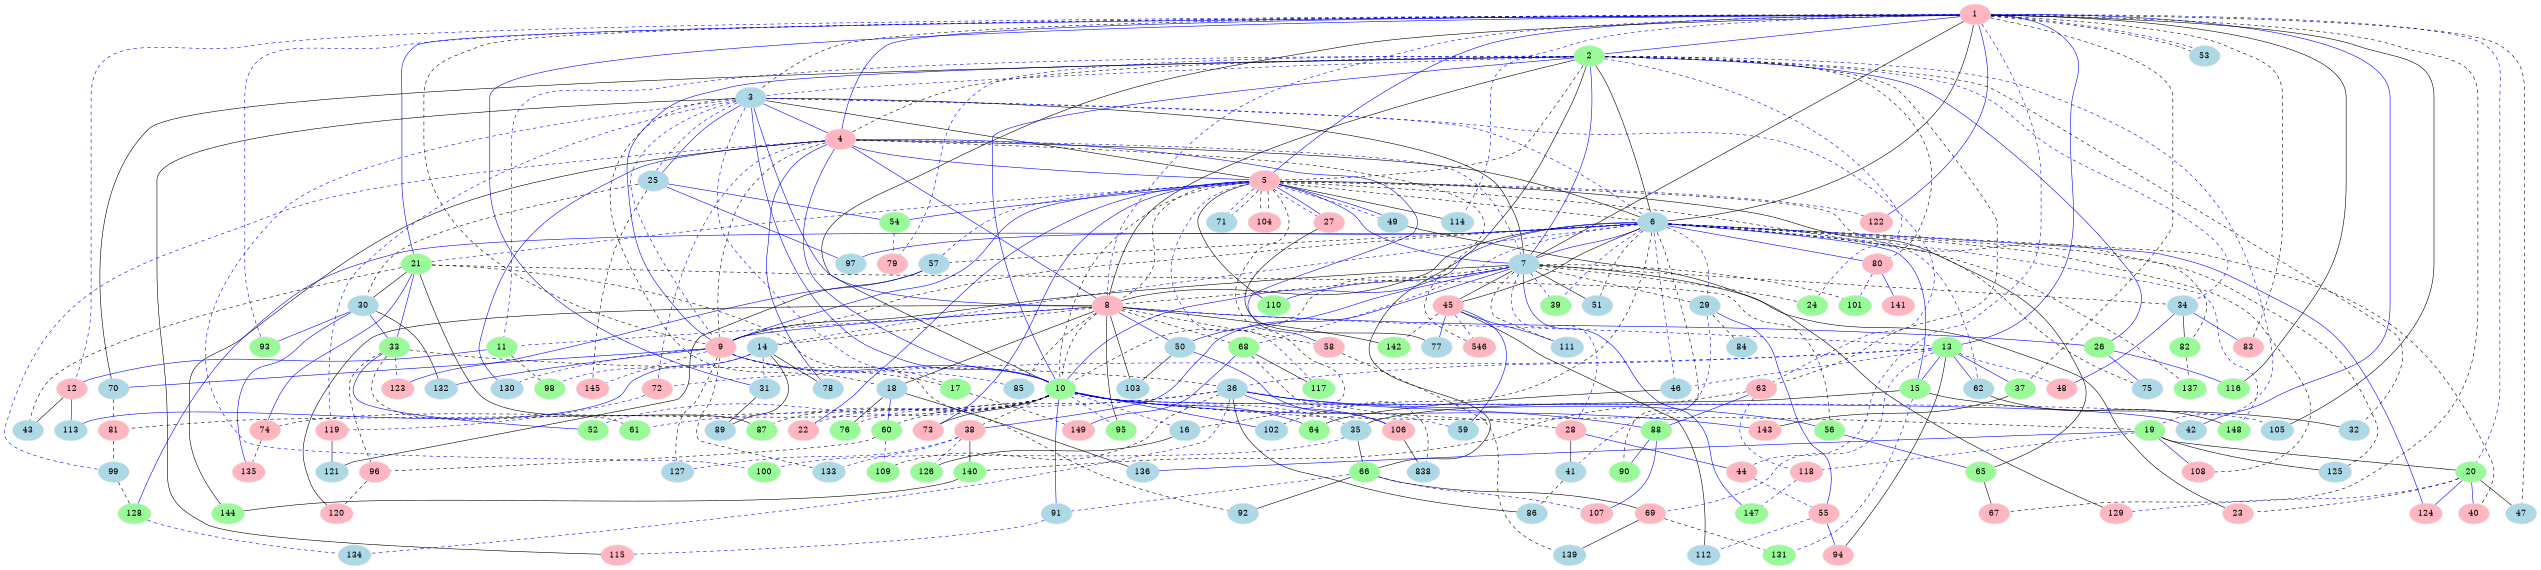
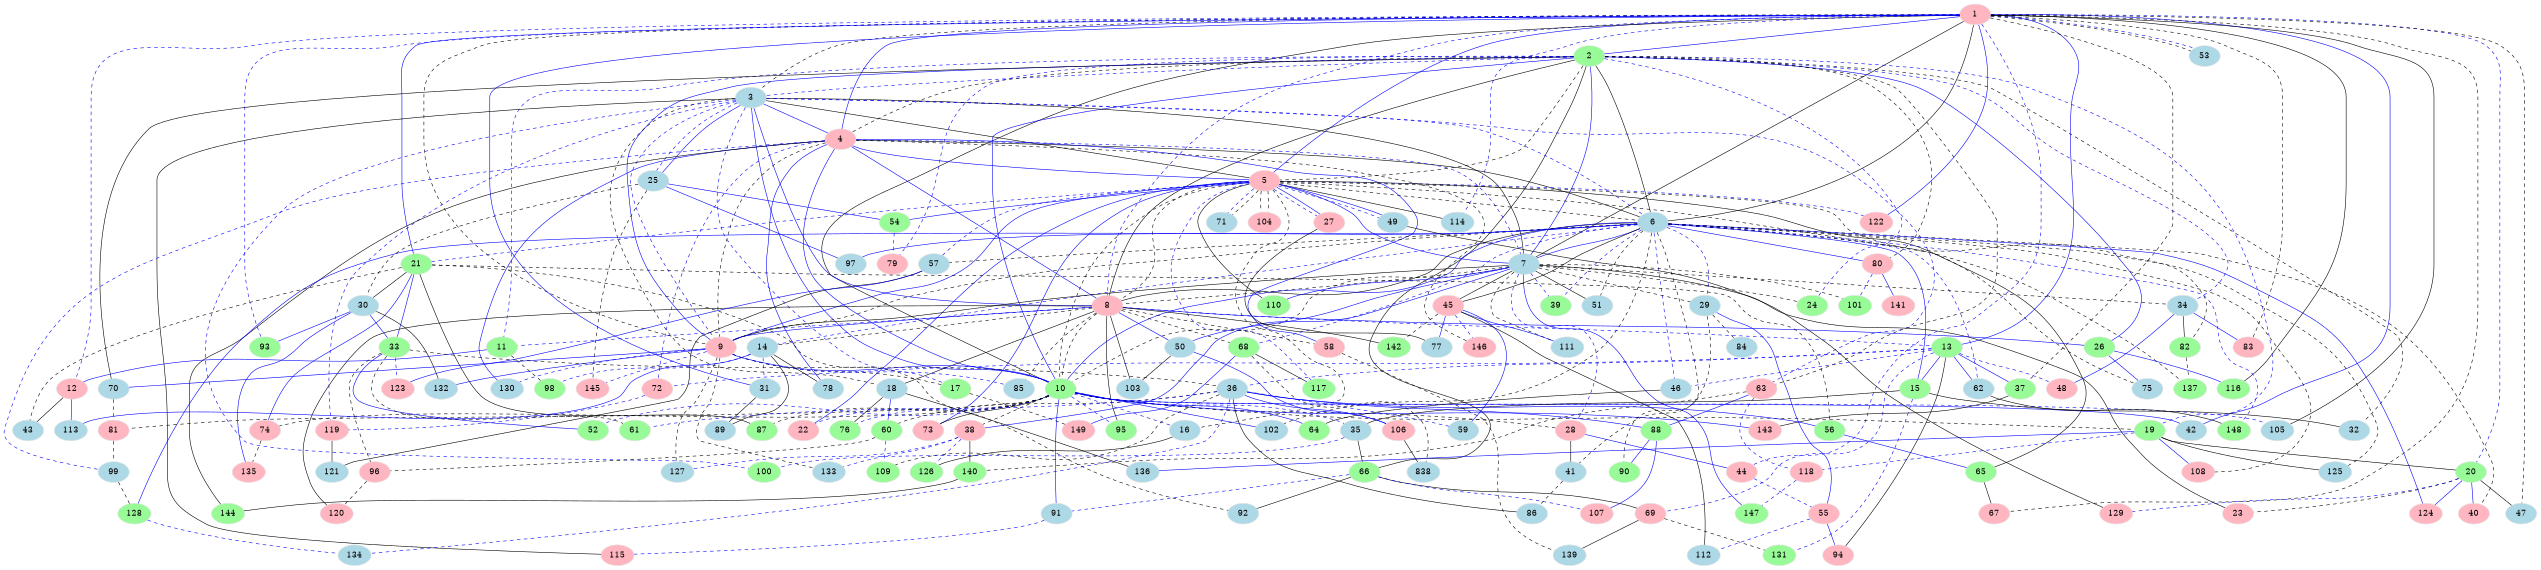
node "546": label "546" -> "146"
edge "29" -- "41": color blue -> black
